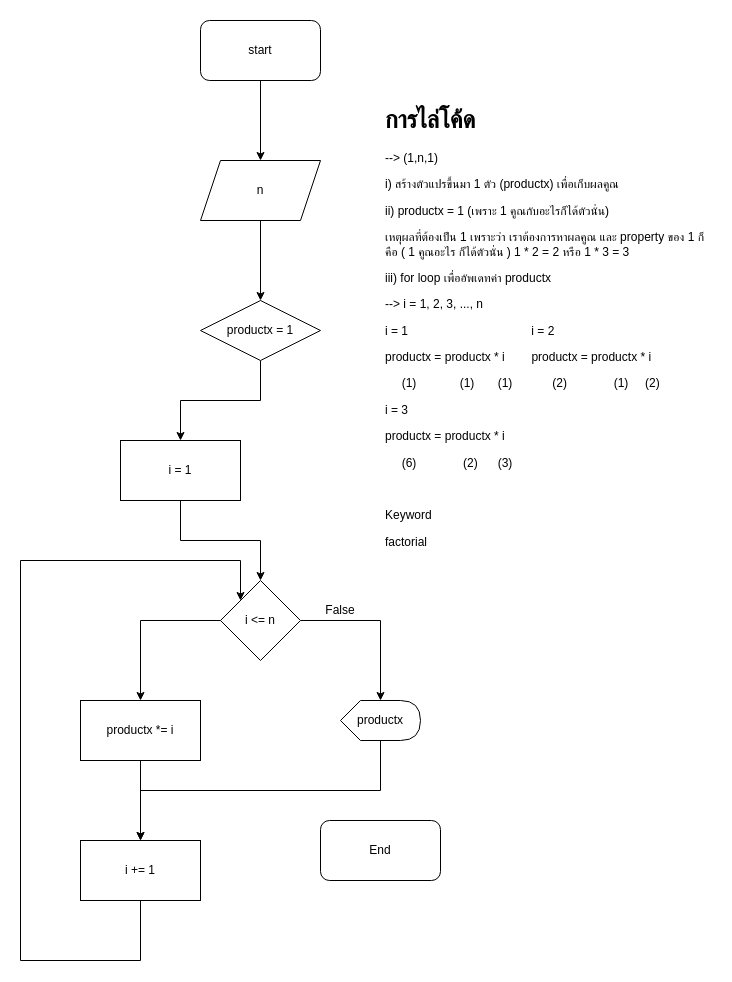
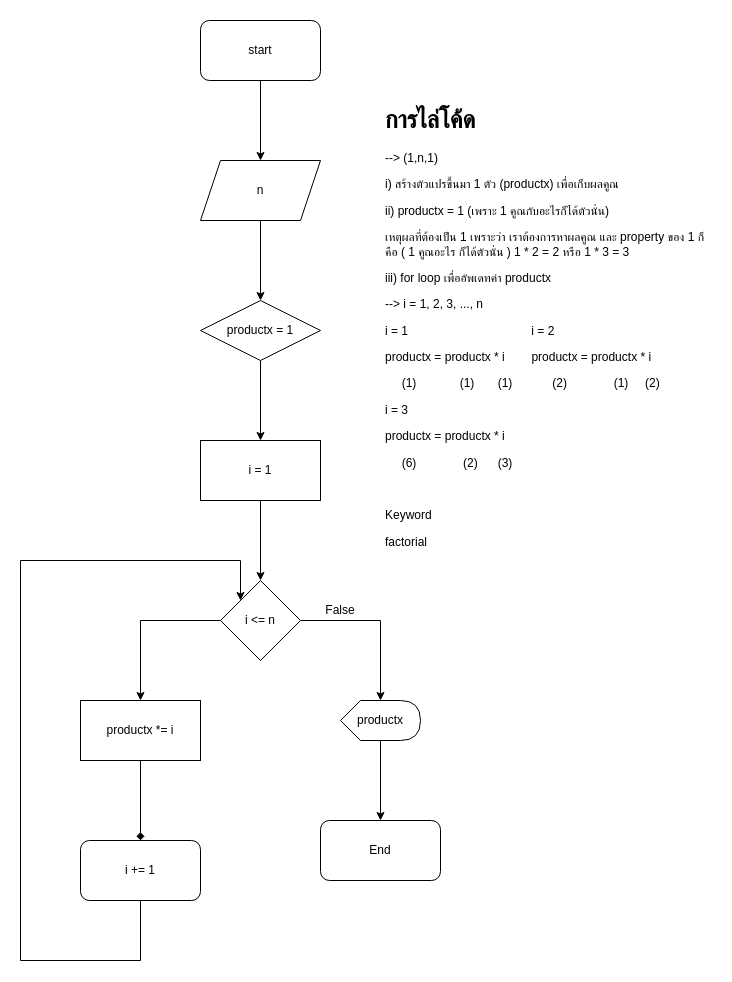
node "i = 1": moved (181, 471) -> (261, 471)
edge "productx *= i" -> "i += 1": arrowhead classic -> diamond
edge "productx" -> "i += 1": now "productx" -> "End"
node "i += 1": shape rectangle -> rounded rectangle
